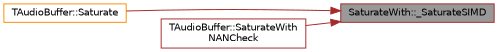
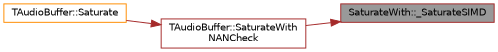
edge "TAudioBuffer::Saturate" -> "SaturateWith::_SaturateSIMD": now "TAudioBuffer::Saturate" -> "TAudioBuffer::SaturateWith NANCheck"
